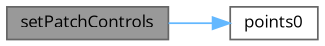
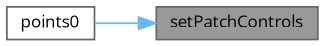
edge "setPatchControls" -> "points0": reversed
